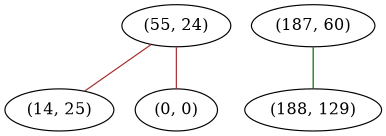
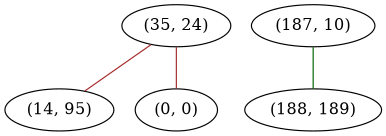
node "(55, 24)": label "(55, 24)" -> "(35, 24)"
node "(187, 60)": label "(187, 60)" -> "(187, 10)"
node "(14, 25)": label "(14, 25)" -> "(14, 95)"
node "(188, 129)": label "(188, 129)" -> "(188, 189)"
